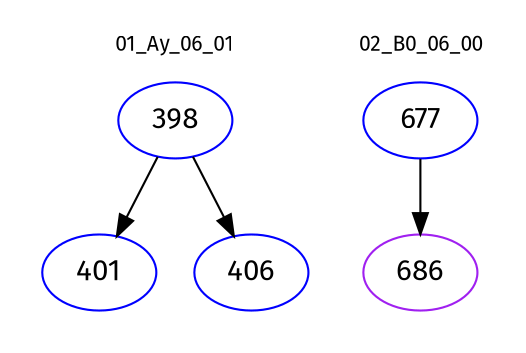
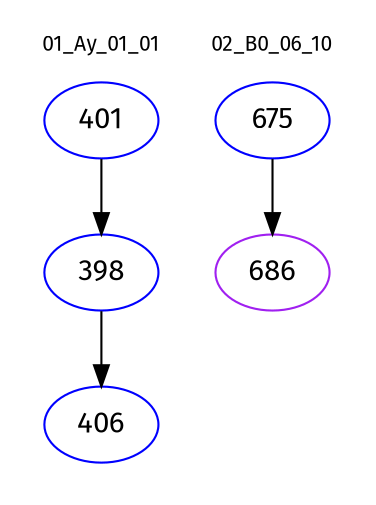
cluster "01_Ay_06_01": label "01_Ay_06_01" -> "01_Ay_01_01"
cluster "02_B0_06_00": label "02_B0_06_00" -> "02_B0_06_10"
node "677": label "677" -> "675"
edge "398" -> "401": reversed
